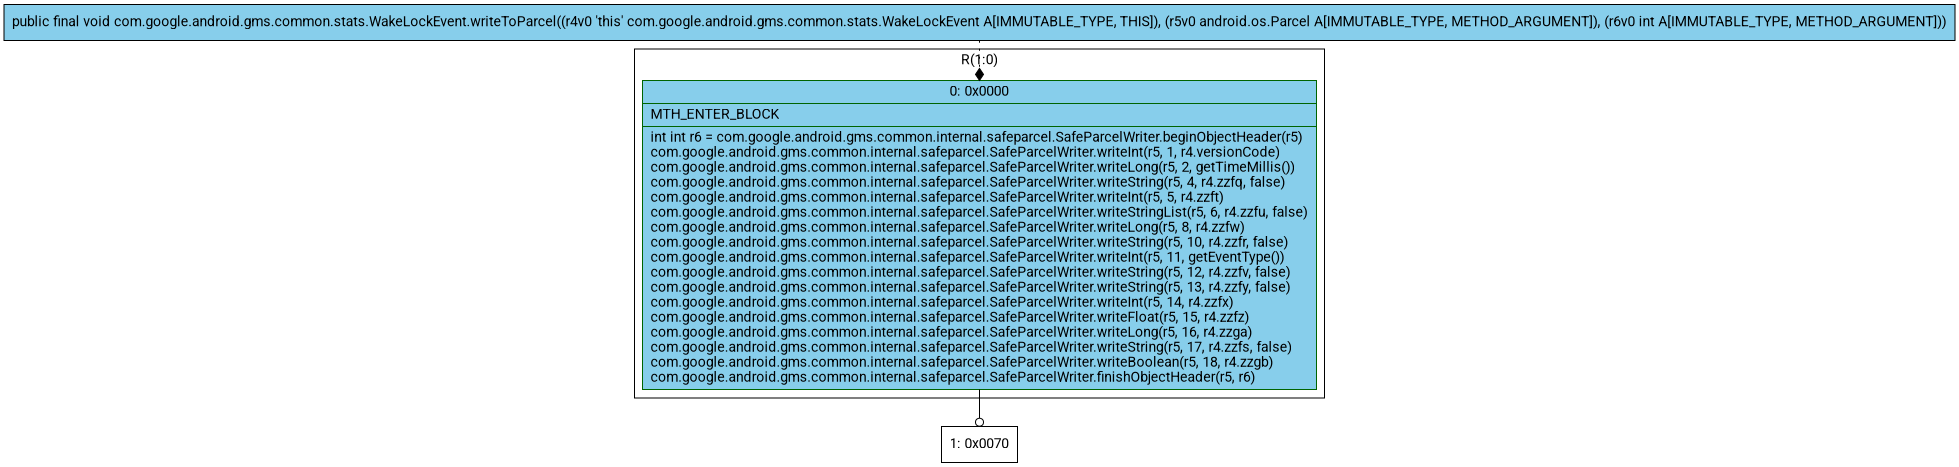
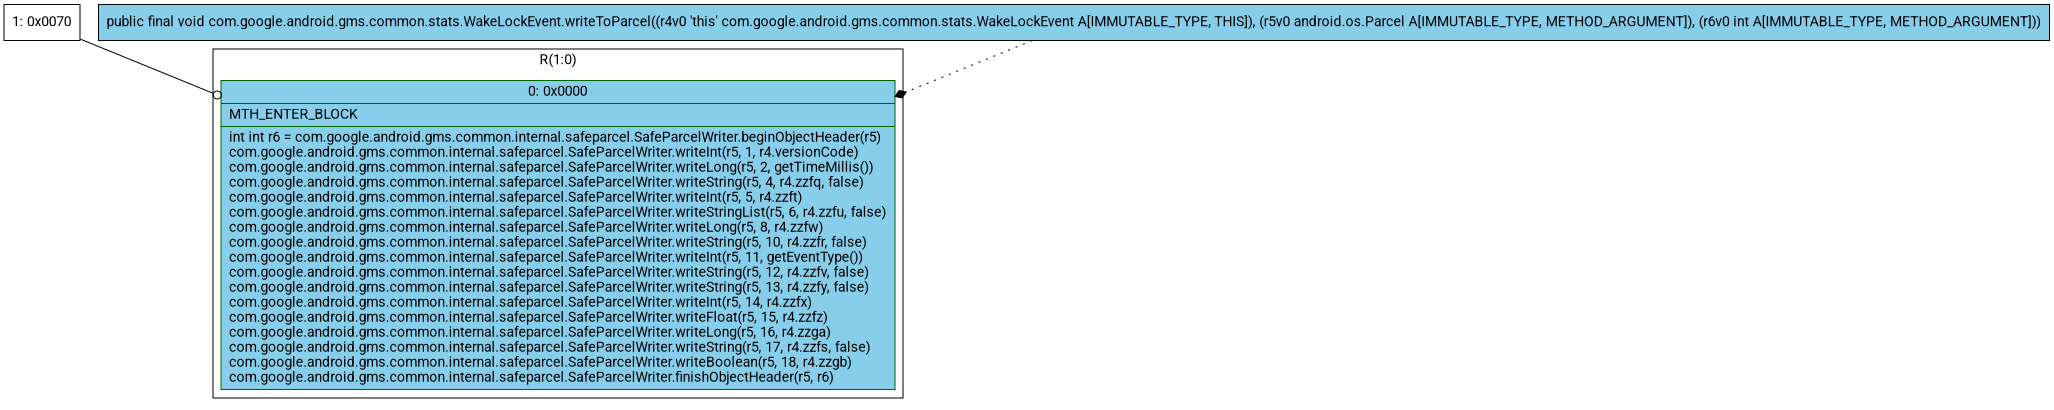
edge "0: 0x0000" -> "1: 0x0070": reversed
